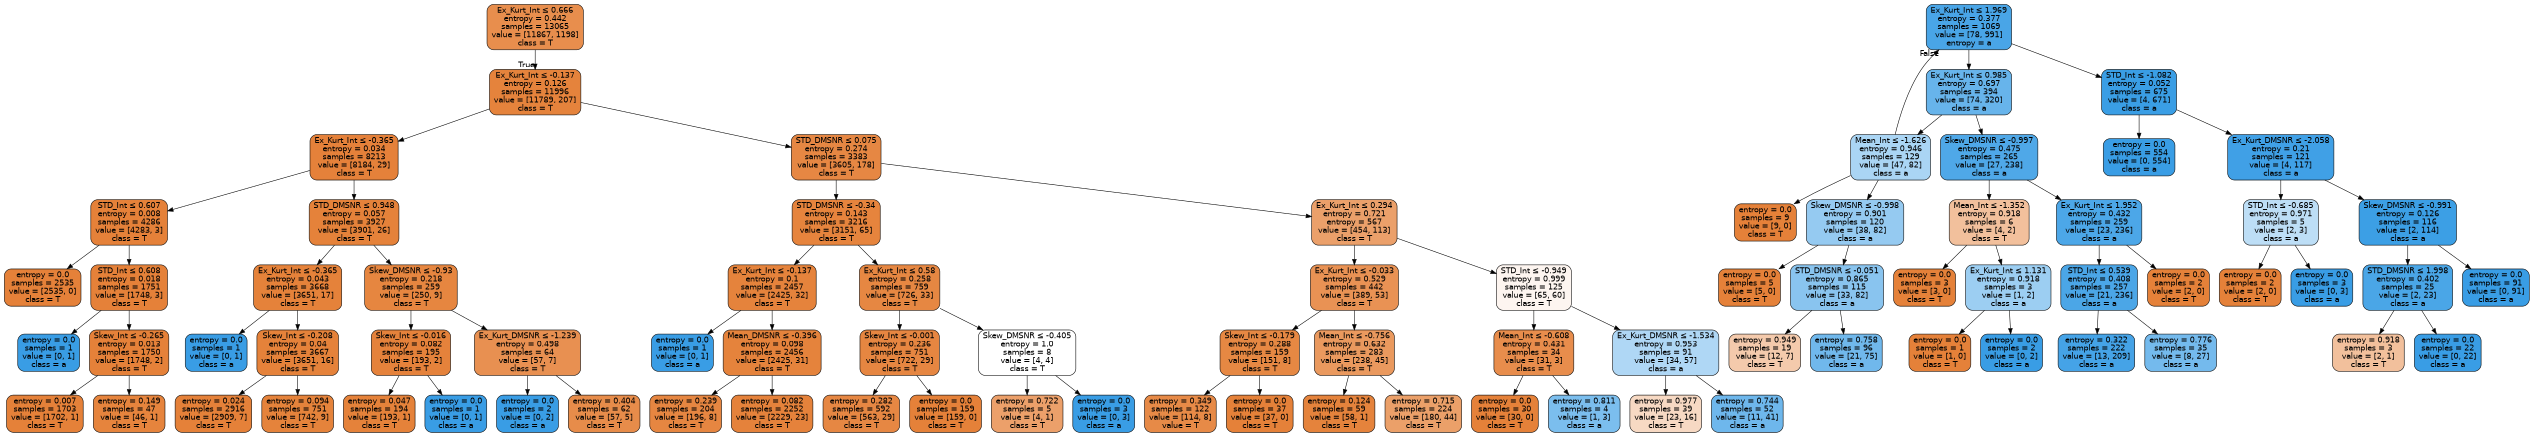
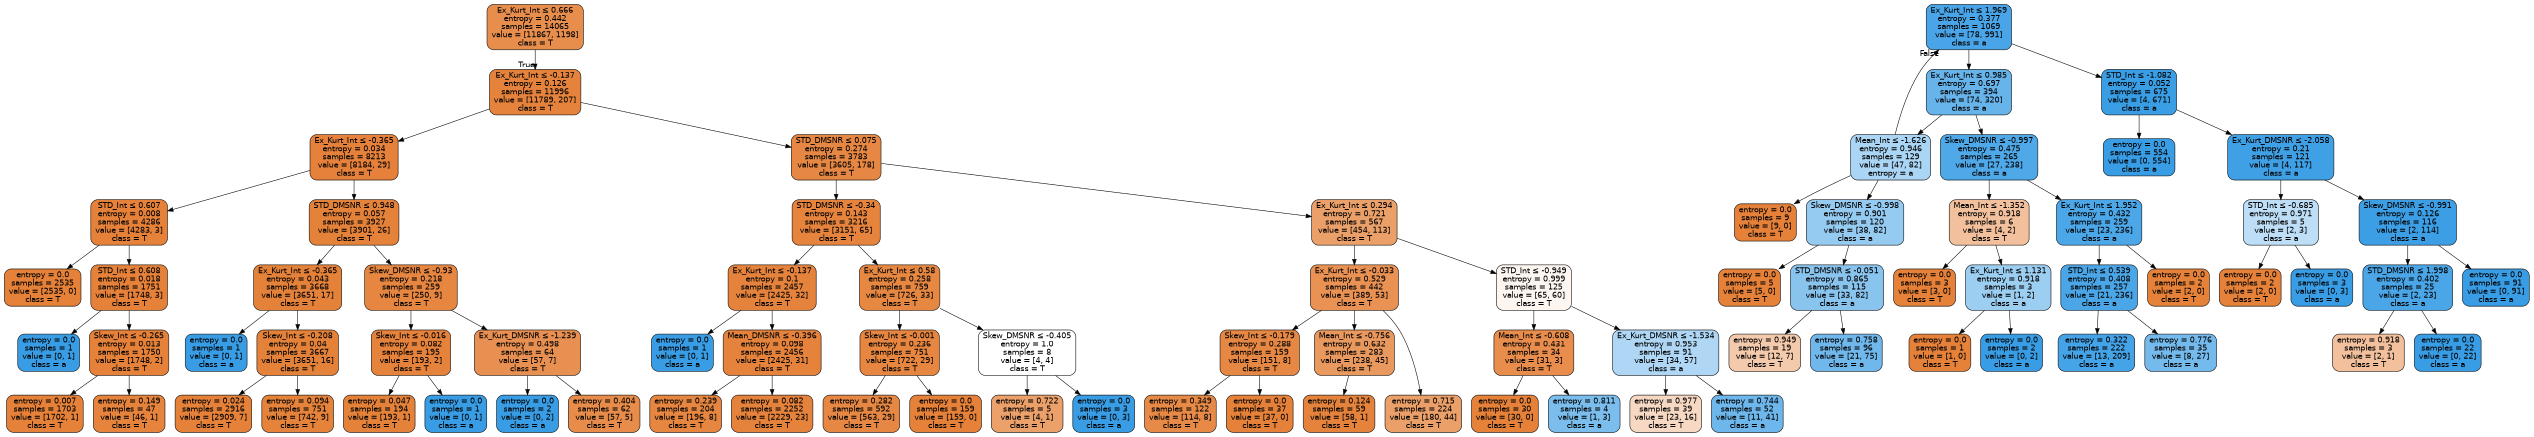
node "Ex_Kurt_Int ≤ 0.666": text "samples = 13065" -> "samples = 14065"
node "Ex_Kurt_Int ≤ 1.969": text "entropy = a" -> "class = a"
node "STD_DMSNR ≤ 0.075": text "samples = 3383" -> "samples = 3783"
node "Mean_Int ≤ -1.626": text "class = a" -> "entropy = a"
node "Ex_Kurt_Int ≤ 0.294": text "entropy = 567" -> "samples = 567"
edge "Mean_Int ≤ -0.756" -> "entropy = 0.715": now "Ex_Kurt_Int ≤ -0.033" -> "entropy = 0.715"
node "entropy = 0.349": text "value = T" -> "class = T"
